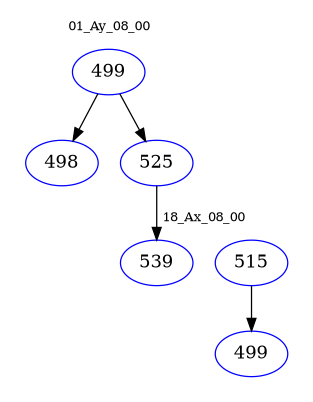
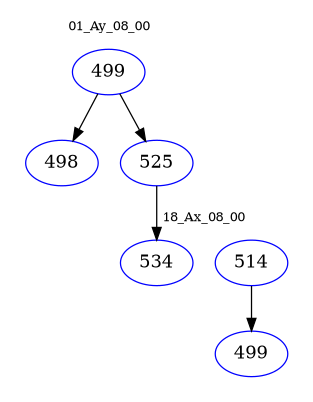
node "539": label "539" -> "534"
node "515": label "515" -> "514"
